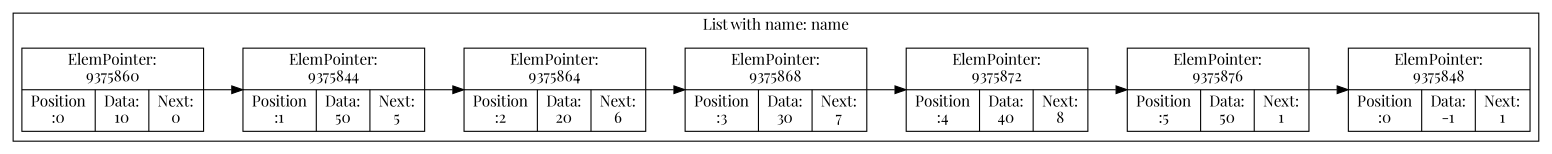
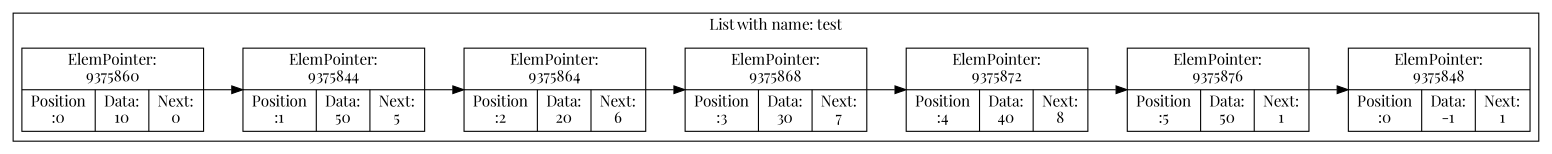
cluster "List with name: name": label "List with name: name" -> "List with name: test"
